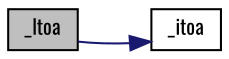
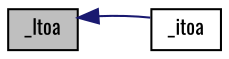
edge "_ltoa" -> "_itoa": reversed
